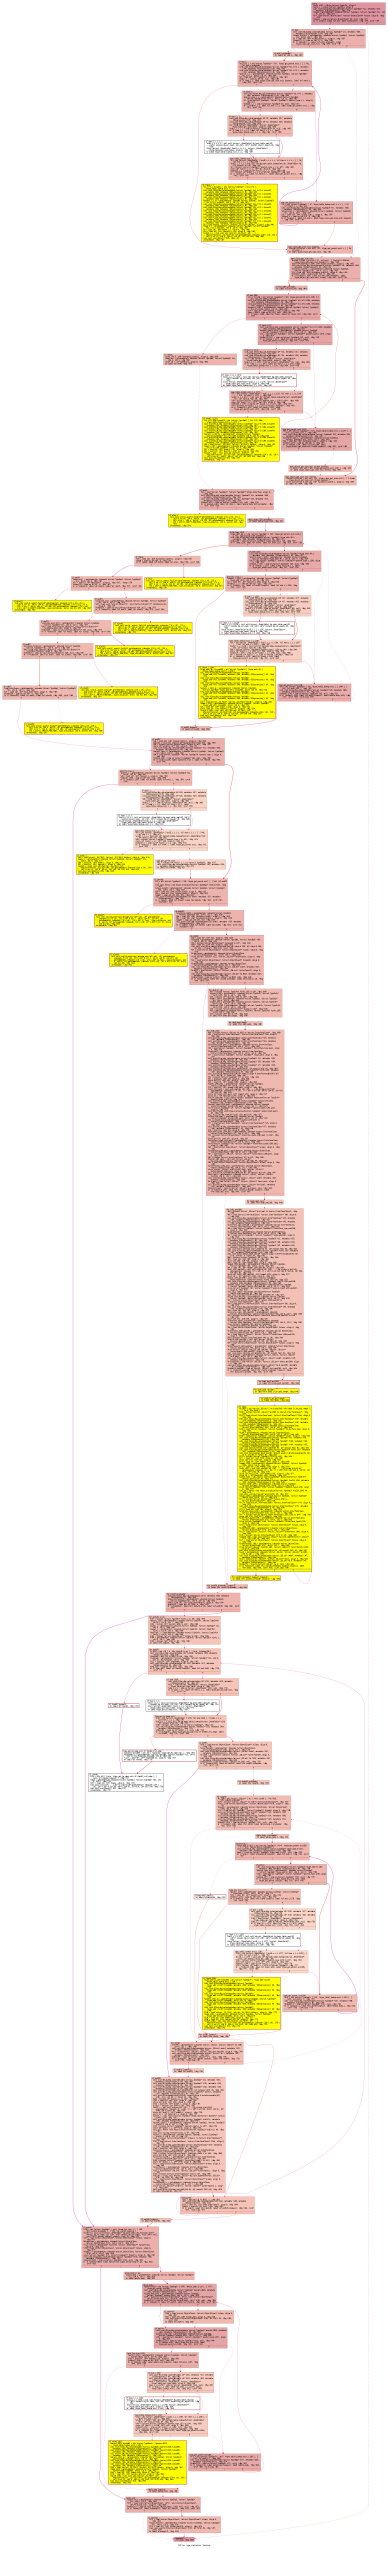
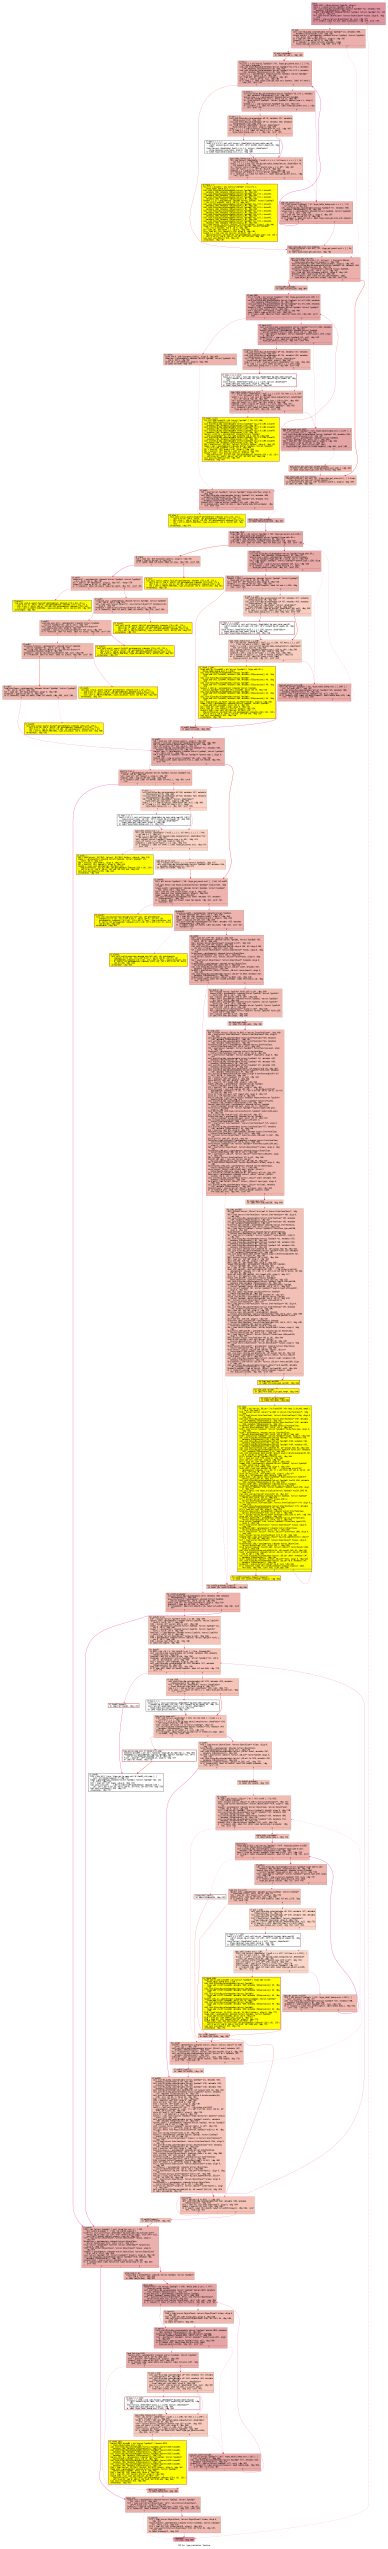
node "for.body.peel.next384:": fillcolor #e8765c70 -> yellow
edge "if.end3.i:" -> "type_get_parent.exit285:": removed
